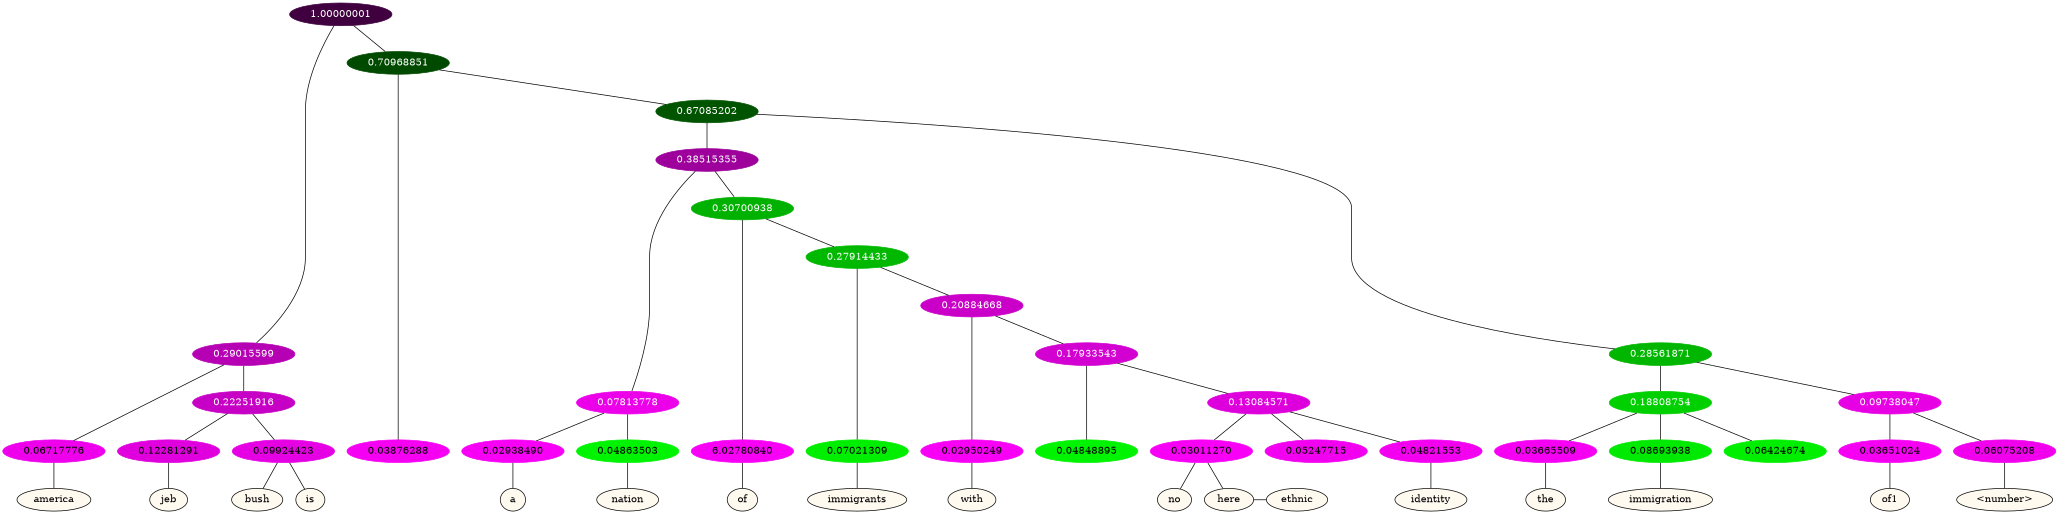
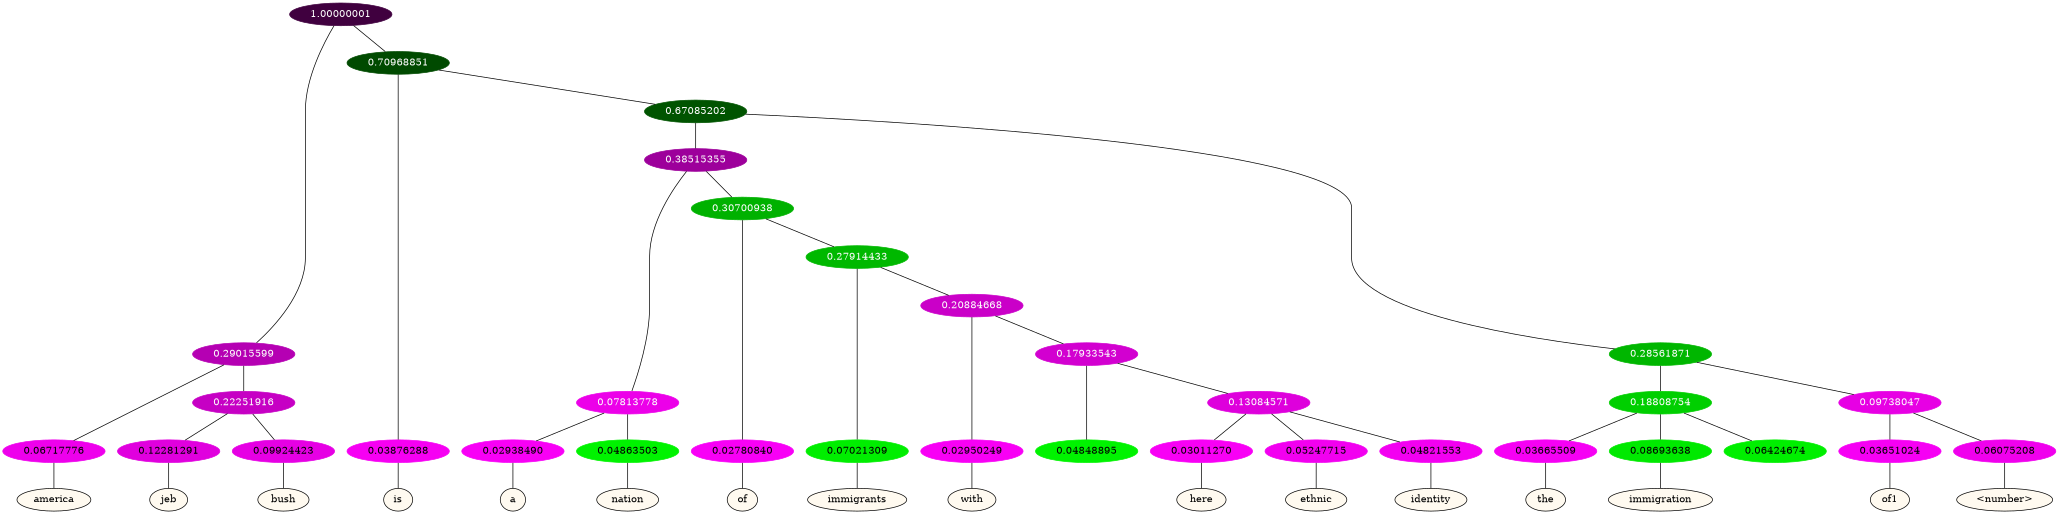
node "6.02780840": label "6.02780840" -> "0.02780840"
node "0.08693938": label "0.08693938" -> "0.08693638"
edge "0.09924423" -- "is": now "0.03876288" -- "is"
node "no": removed
edge "here" -- "ethnic": now "0.05247715" -- "ethnic"
